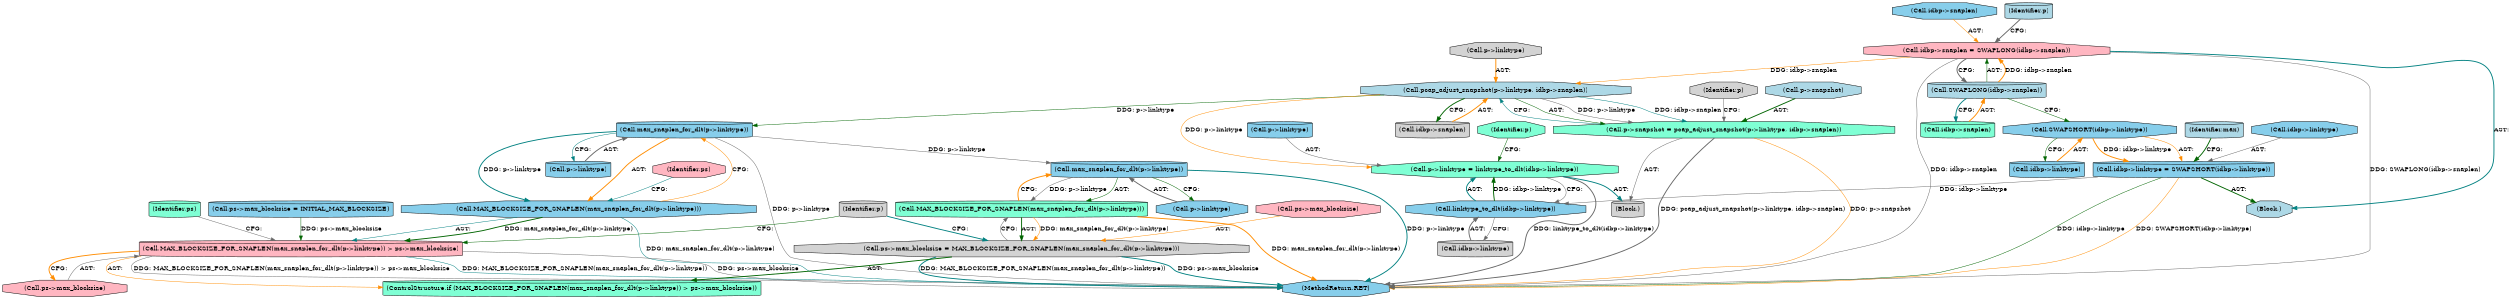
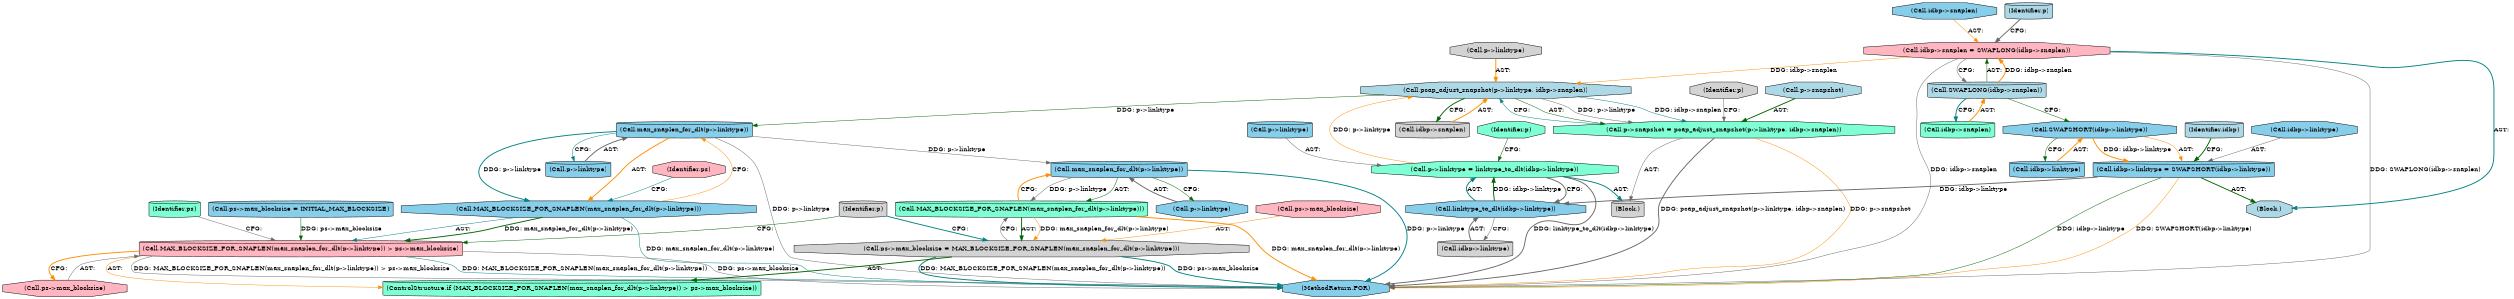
edge "(Call,idbp->snaplen = SWAPLONG(idbp->snaplen))" -> "(Call,SWAPLONG(idbp->snaplen))": style bold -> solid
edge "(Call,pcap_adjust_snapshot(p->linktype, idbp->snaplen))" -> "(Call,p->linktype = linktype_to_dlt(idbp->linktype))": reversed
node "(Identifier,max)": label "(Identifier,max)" -> "(Identifier,idbp)"
edge "(Call,p->linktype = linktype_to_dlt(idbp->linktype))" -> "(Call,linktype_to_dlt(idbp->linktype))": style solid -> bold
edge "(Call,idbp->linktype = SWAPSHORT(idbp->linktype))" -> "(Call,linktype_to_dlt(idbp->linktype))": style solid -> bold
node "(MethodReturn,RET)": label "(MethodReturn,RET)" -> "(MethodReturn,FOR)"
